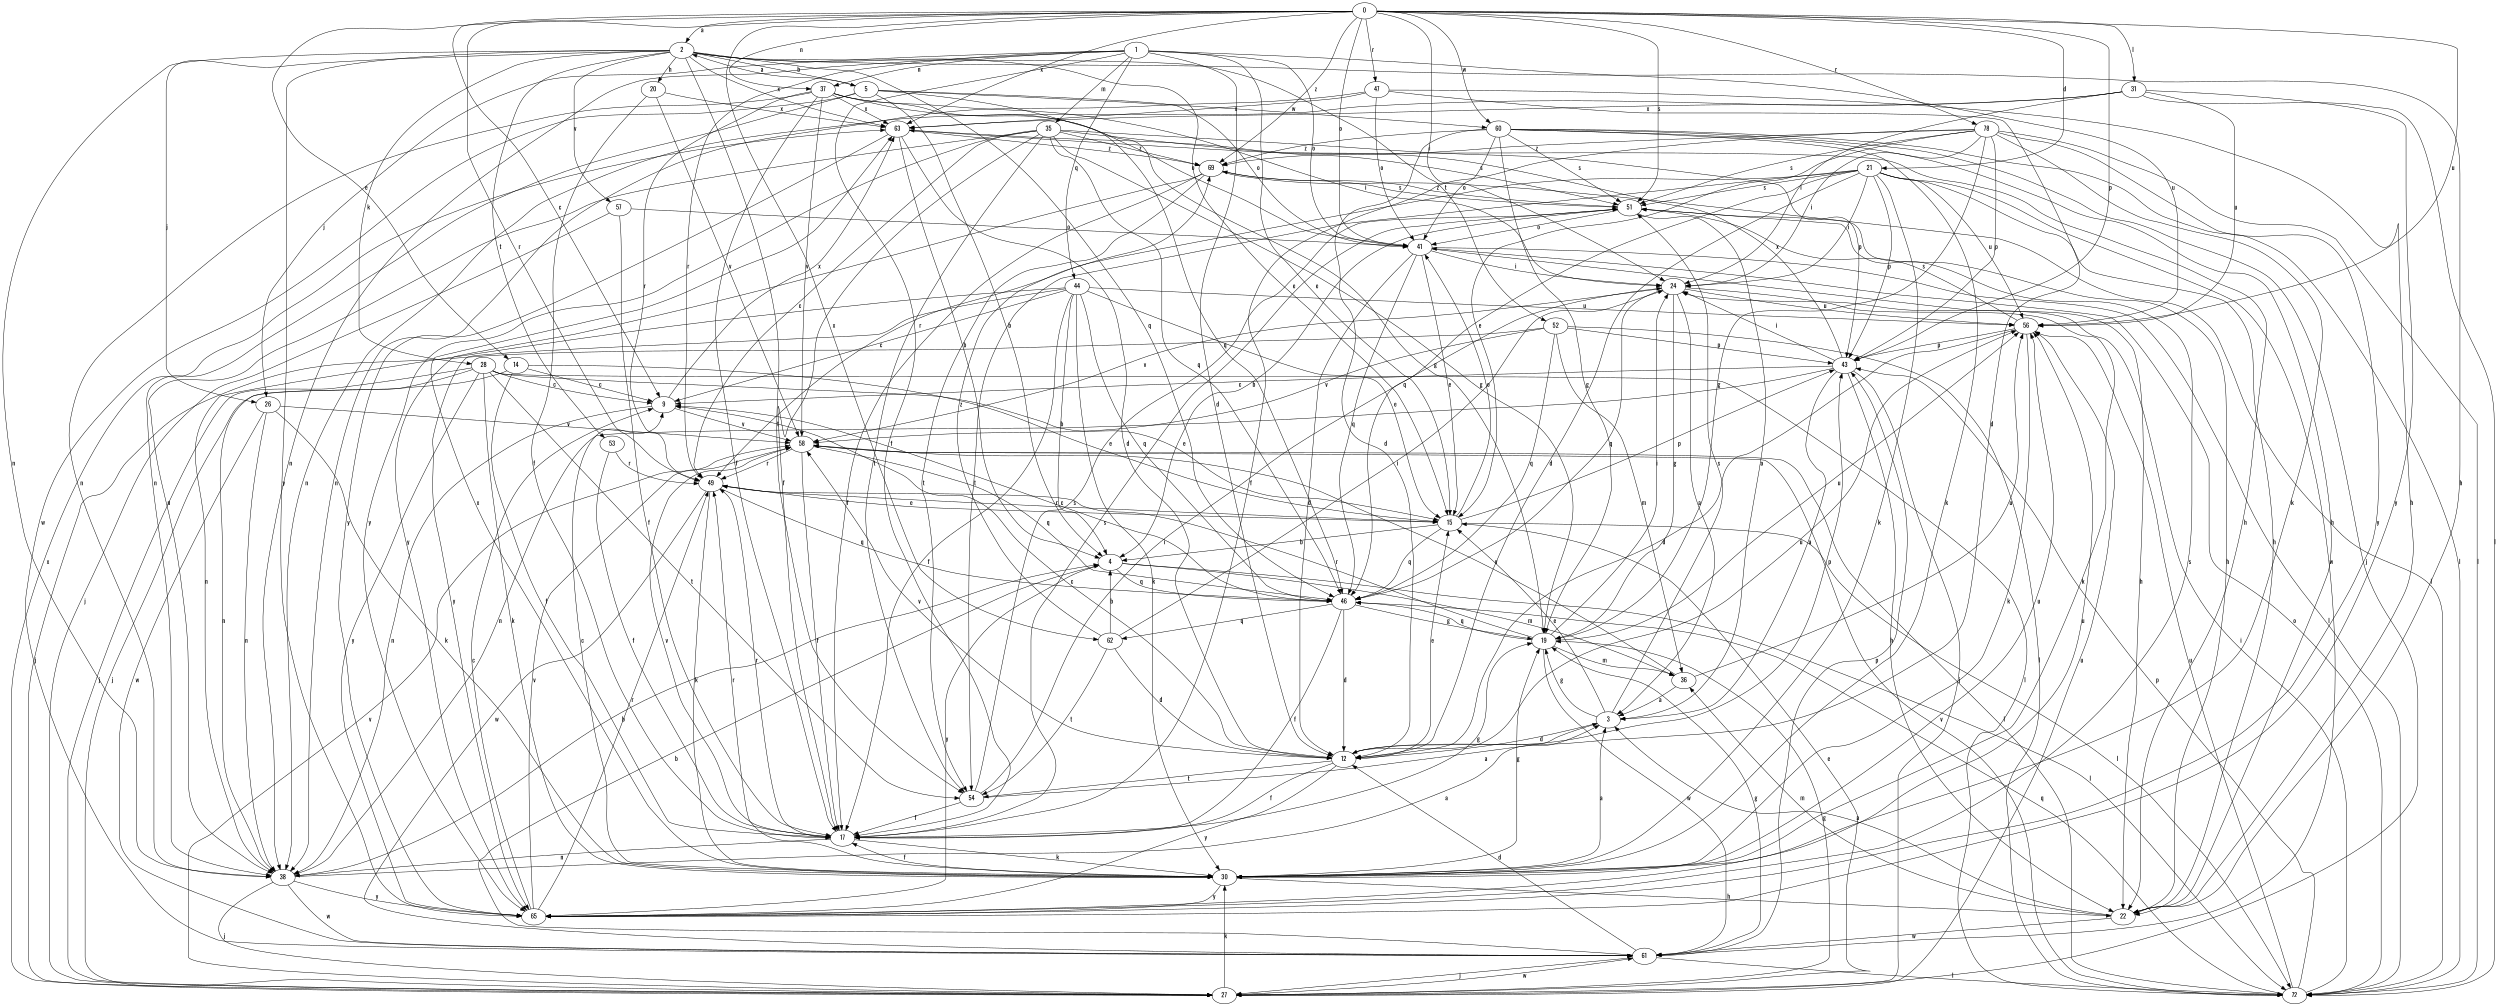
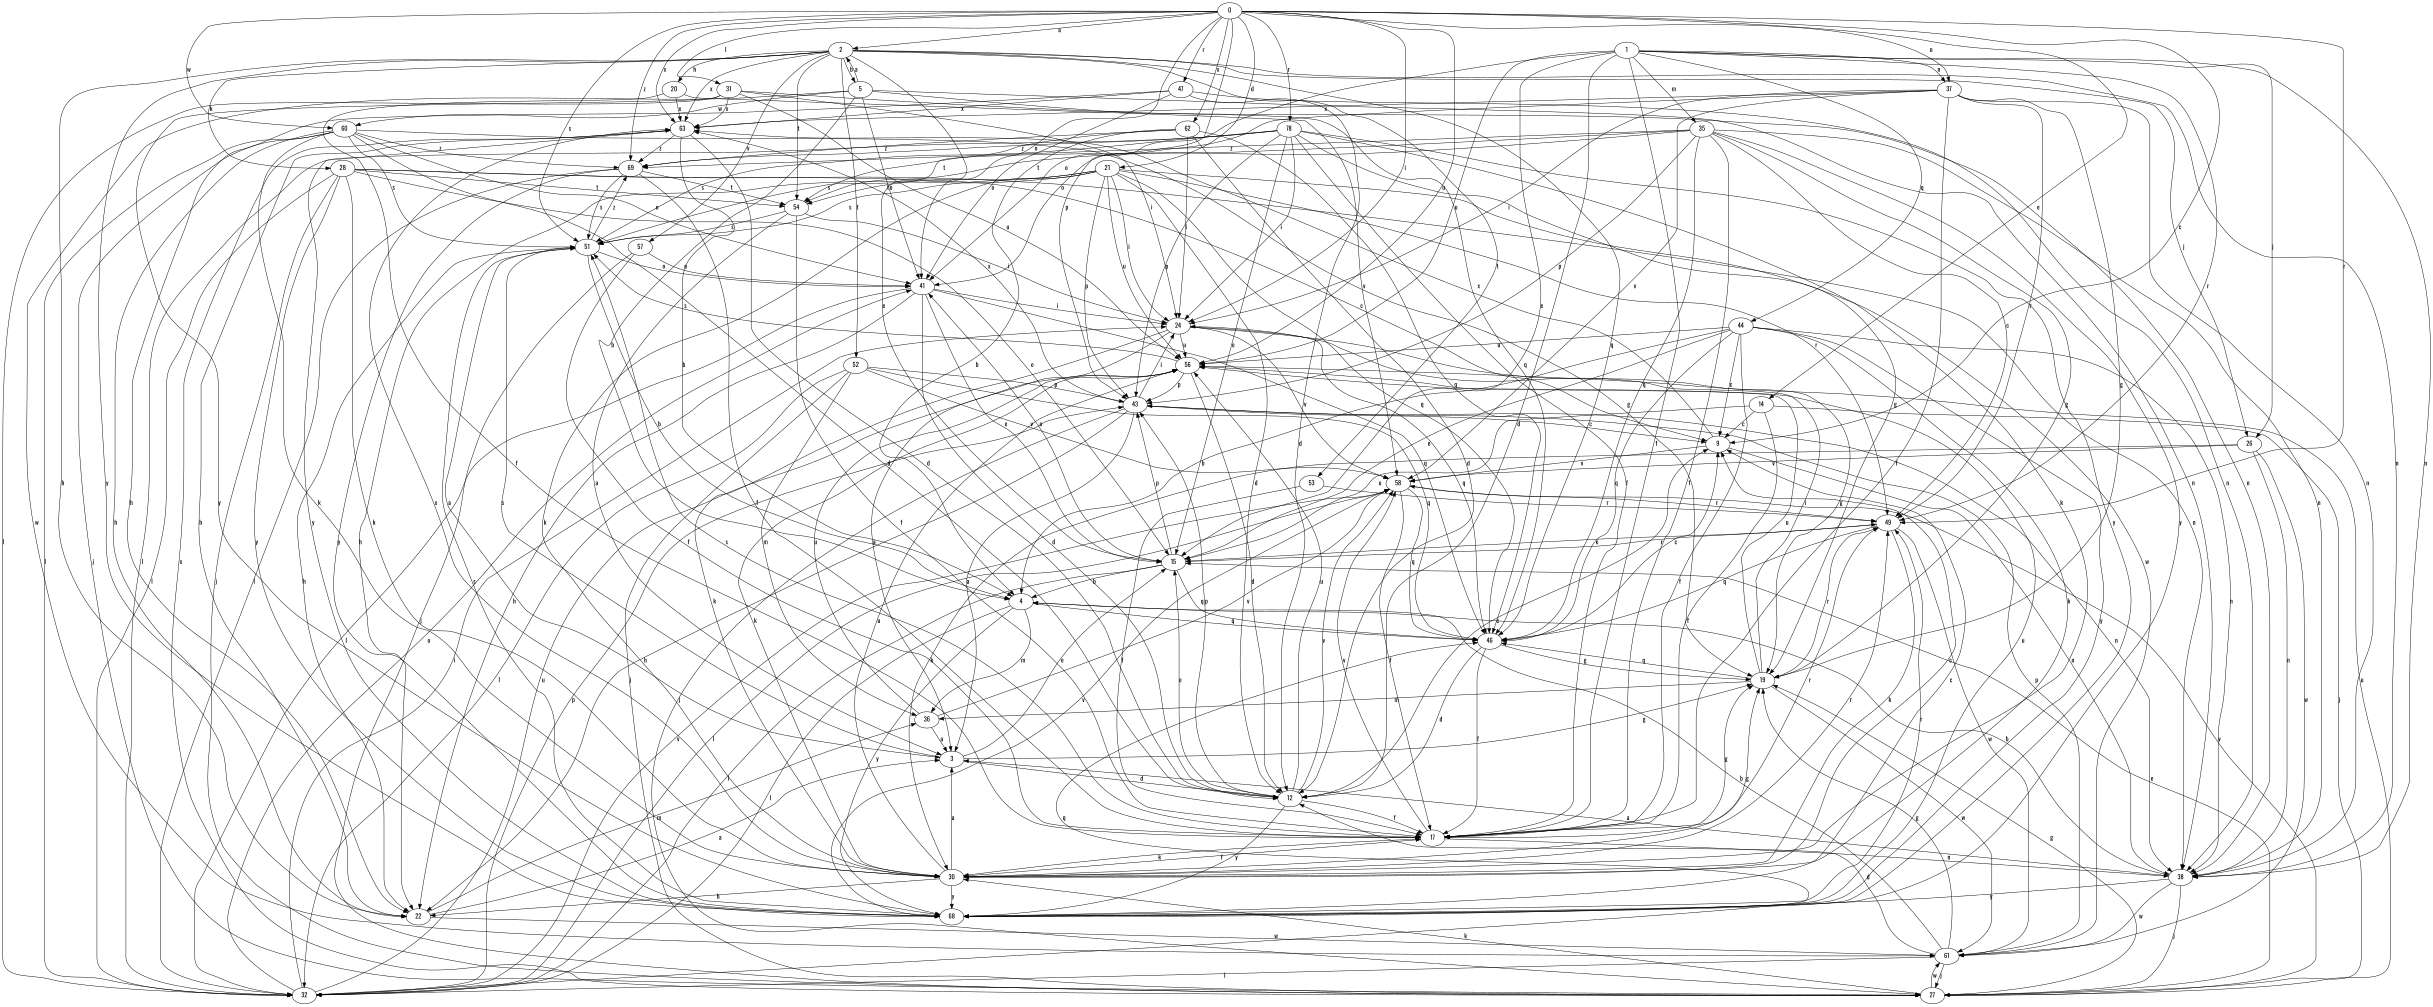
edge "46" -> "62": reversed
edge "12" -> "54": removed, label "t"
node "65": label "65" -> "68"
node "72": label "72" -> "32"
